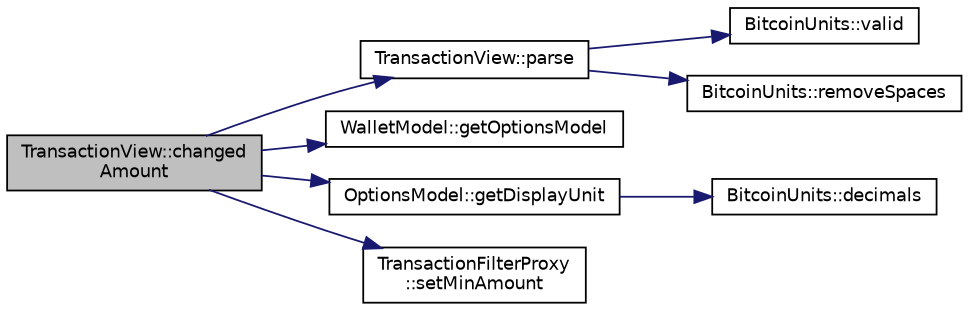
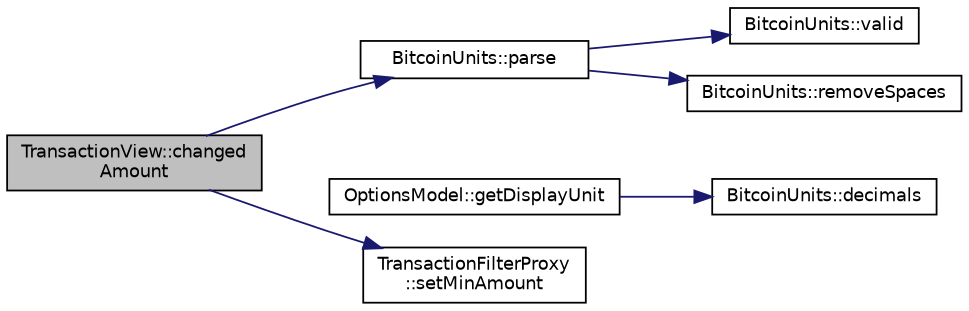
node "TransactionView::parse": label "TransactionView::parse" -> "BitcoinUnits::parse"
node "WalletModel::getOptionsModel": removed
edge "TransactionView::changed Amount" -> "OptionsModel::getDisplayUnit": removed
